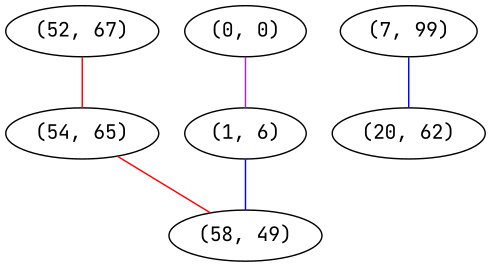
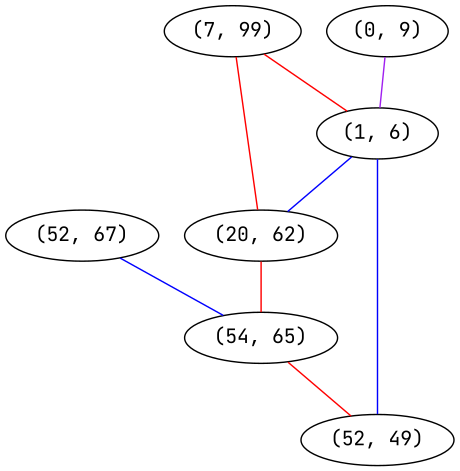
node "(0, 0)": label "(0, 0)" -> "(0, 9)"
edge "(52, 67)" -- "(54, 65)": color red -> blue
edge "(7, 99)" -- "(20, 62)": color blue -> red
edge "(7, 99)" -- "(1, 6)": added
edge "(1, 6)" -- "(20, 62)": added
node "(58, 49)": label "(58, 49)" -> "(52, 49)"
edge "(20, 62)" -- "(54, 65)": added
